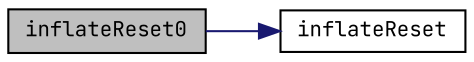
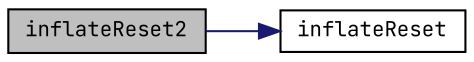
node "inflateReset0": label "inflateReset0" -> "inflateReset2"
